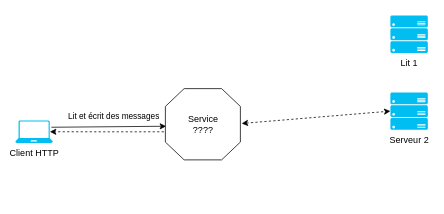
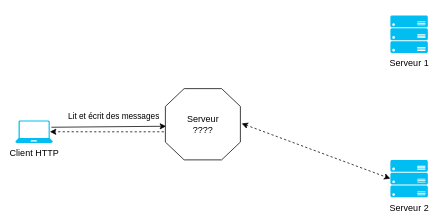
node "Lit 1": label "Lit 1" -> "Serveur 1"
node "Serveur 2": moved (409, 111) -> (409, 179)
node "Service ????": label "Service ????" -> "Serveur ????"
